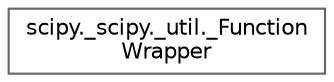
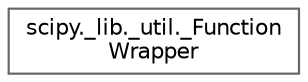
node "scipy._scipy._util._Function Wrapper": label "scipy._scipy._util._Function Wrapper" -> "scipy._lib._util._Function Wrapper"
